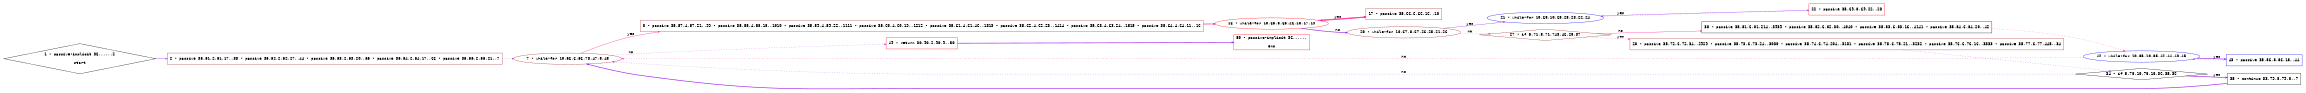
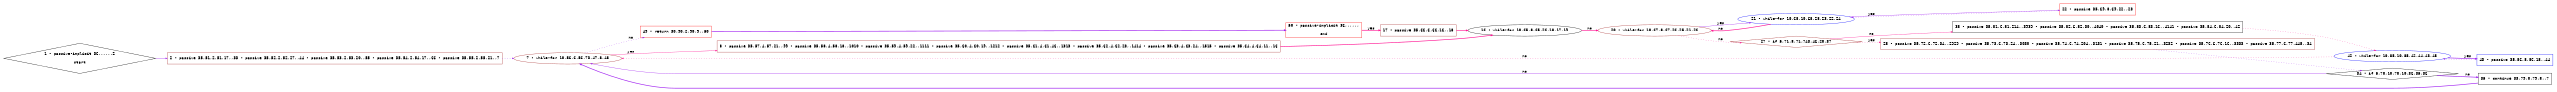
edge "16 - while-for 10,65,8,65,26,18,17,19" -> "17 - passive 35,66,6,66,16,,18": now "50 - passive-implicit 36,,,,,, end" -> "17 - passive 35,66,6,66,16,,18"
node "16 - while-for 10,65,8,65,26,18,17,19": color red -> black
edge "21 - while-for 10,68,10,68,28,23,22,24" -> "20 - while-for 10,67,8,67,26,25,21,26": added, label "no"
edge "16 - while-for 10,65,8,65,26,18,17,19" -> "20 - while-for 10,67,8,67,26,25,21,26": color purple -> deeppink
edge "34 - if 5,78,10,78,10,36,35,36" -> "7 - while-for 10,56,6,56,73,47,8,48": style dotted -> solid
edge "34 - if 5,78,10,78,10,36,35,36" -> "35 - continue 33,79,8,79,8,,7": label "yes" -> "no"
